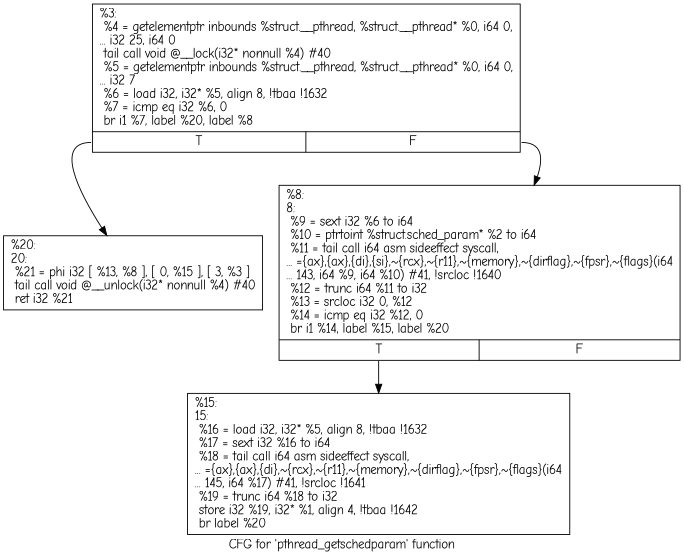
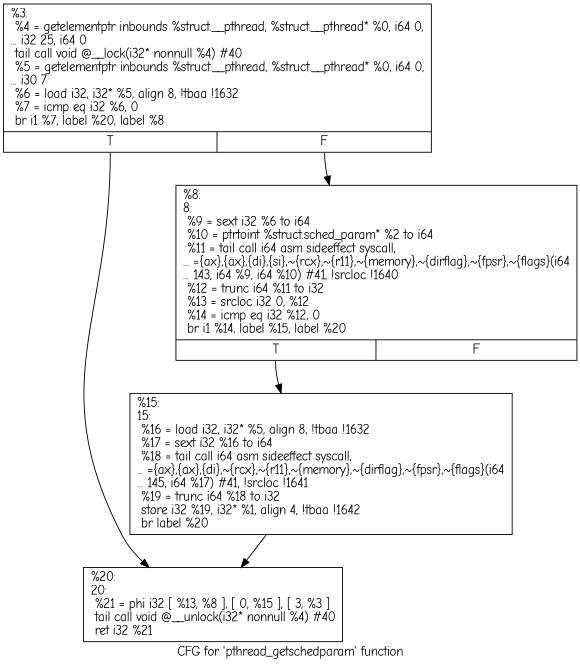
node "%3:": text "... i32 7" -> "... i30 7"
edge "%15:" -> "%20:": added
